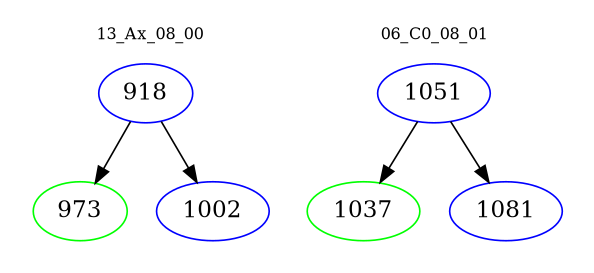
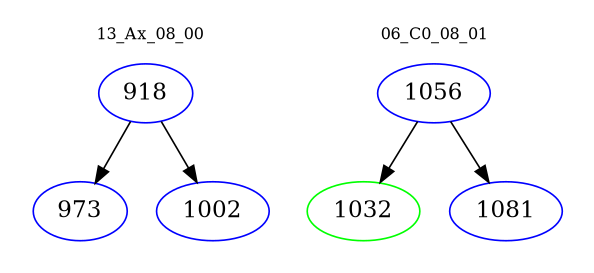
node "1051": label "1051" -> "1056"
node "973": color green -> blue
node "1037": label "1037" -> "1032"
